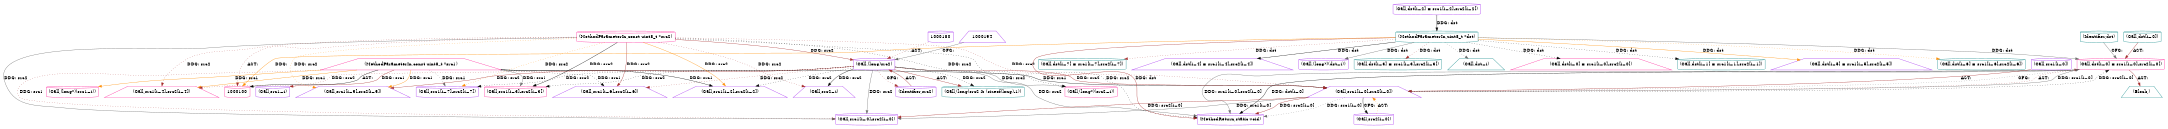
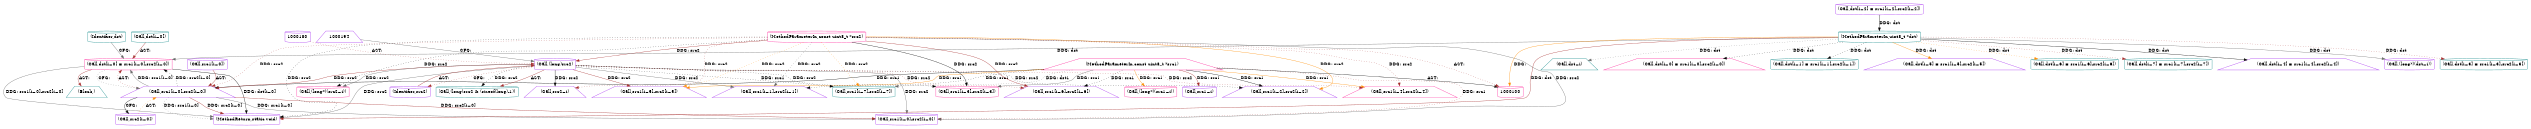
edge "(MethodParameterIn,const uint8_t *src1)" -> "(Call,src1[i+7]-src2[i+7])": label "DDG: src1" -> "DDG: dst1"
edge "(Call,(long)src2)" -> "(Call,src1[i+7]-src2[i+7])": label "DDG: src2" -> "DDG: src1"
node "(Call,src1[i+7]-src2[i+7])": color purple -> teal
node "(Call,src1[i+1]-src2[i+1])": added
